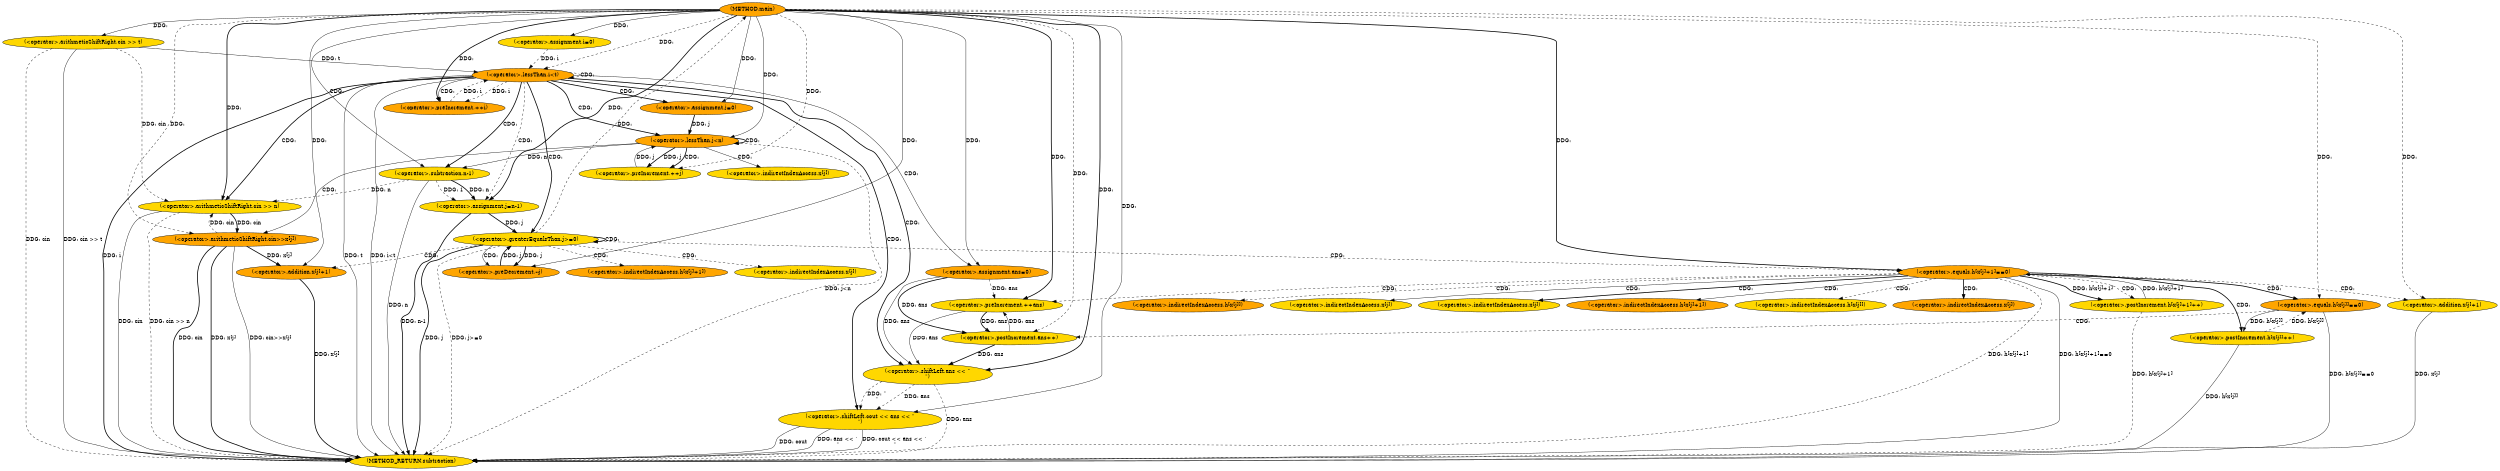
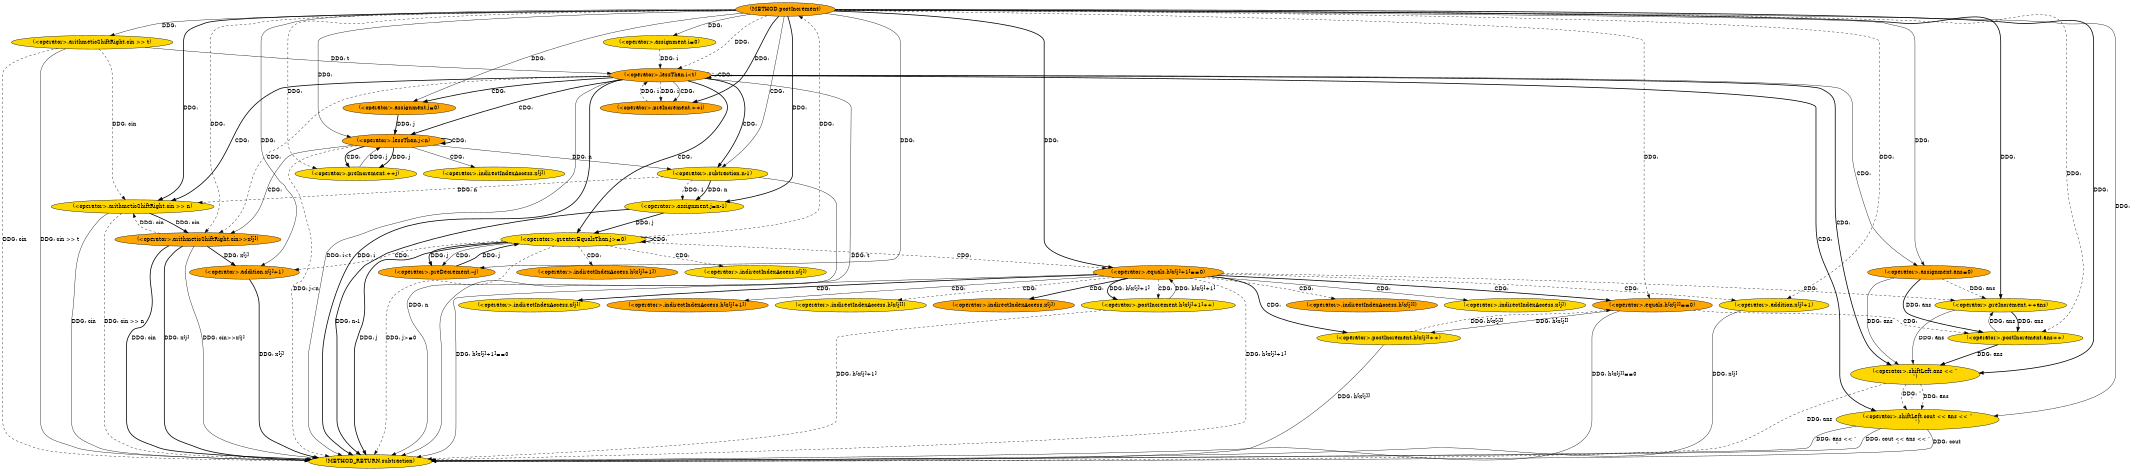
node "(METHOD,main)": label "(METHOD,main)" -> "(METHOD,postIncrement)"
edge "(<operator>.lessThan,i<t)" -> "(<operator>.assignment,j=n-1)": now "(<operator>.lessThan,i<t)" -> "(<operator>.arithmeticShiftRight,cin>>x[j])"
